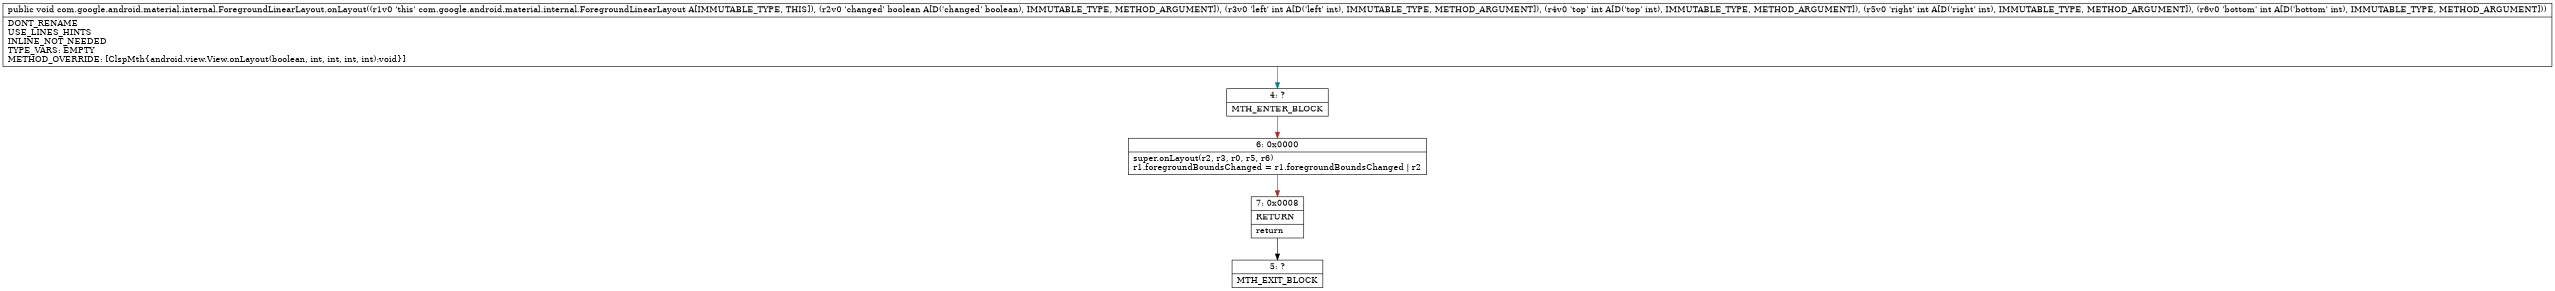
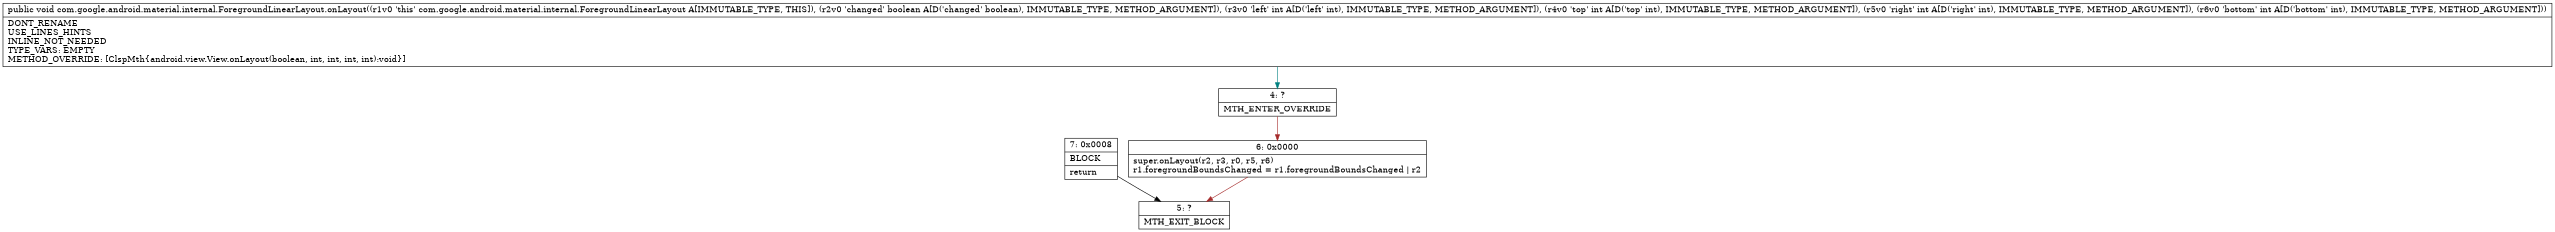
node "4: ?": text "MTH_ENTER_BLOCK" -> "MTH_ENTER_OVERRIDE"
edge "6: 0x0000" -> "7: 0x0008": now "6: 0x0000" -> "5: ?"
node "7: 0x0008": text "RETURN" -> "BLOCK"
